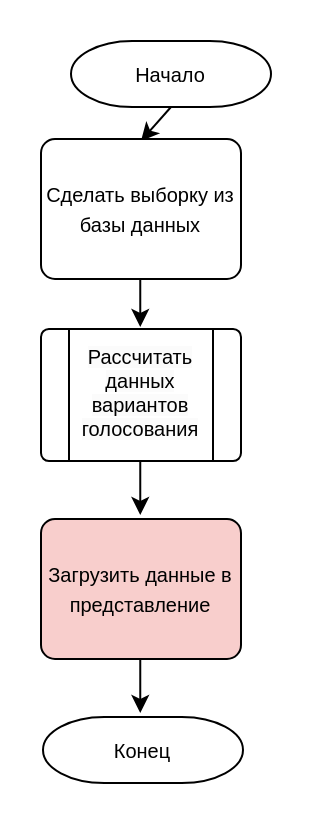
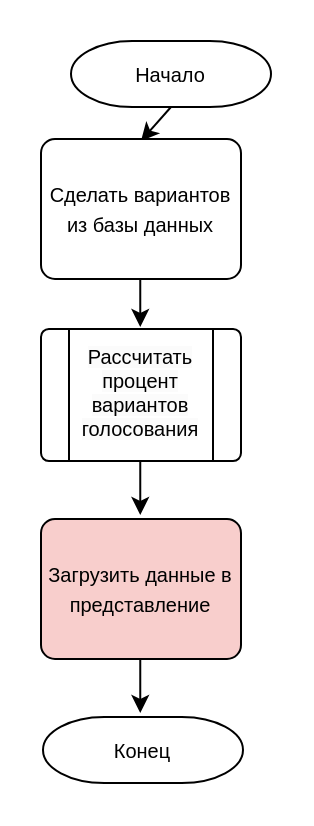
node "Сделать выборку из базы данных": label "Сделать выборку из базы данных" -> "Сделать вариантов из базы данных"
node "Рассчитать данных вариантов голосования": label "Рассчитать данных вариантов голосования" -> "Рассчитать процент вариантов голосования"
